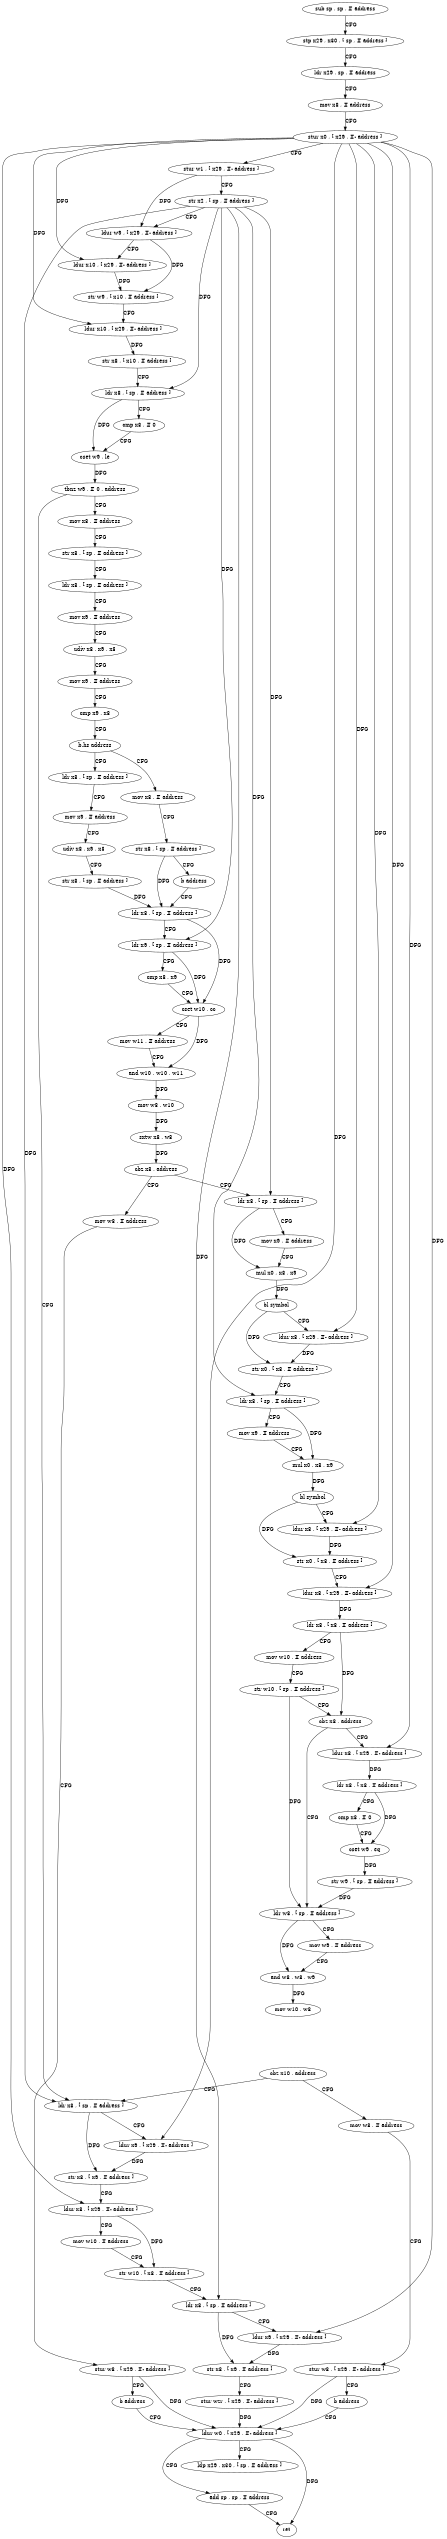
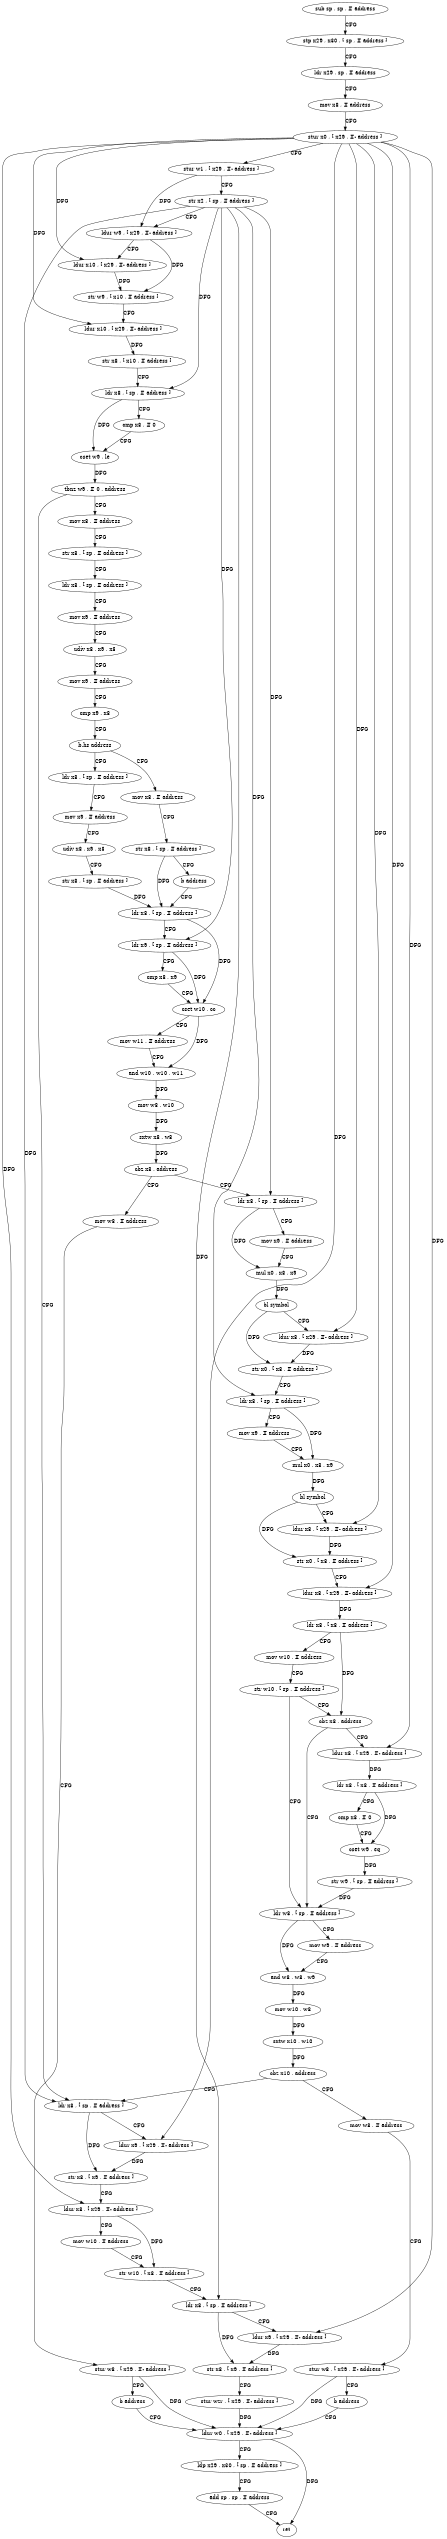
edge "str w10 , [ sp , # address ]" -> "ldr w8 , [ sp , # address ]": label "DFG" -> "CFG"
node "sxtw x10 , w10": added
edge "ldur w0 , [ x29 , #- address ]" -> "add sp , sp , # address": now "ldp x29 , x30 , [ sp , # address ]" -> "add sp , sp , # address"
